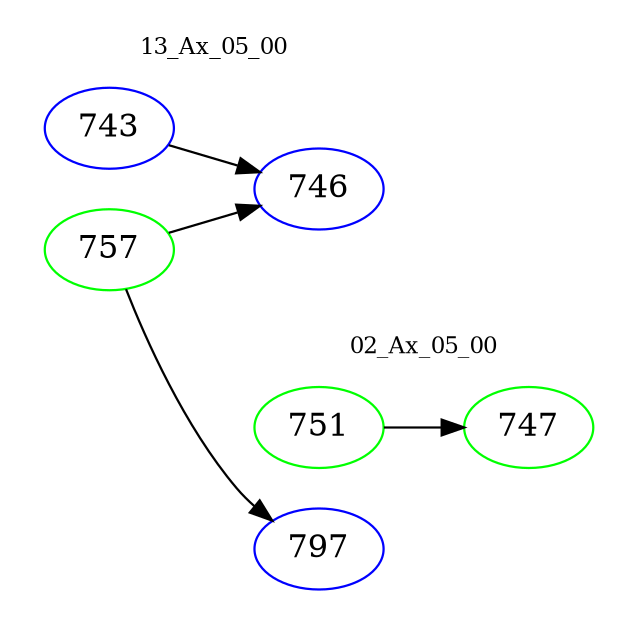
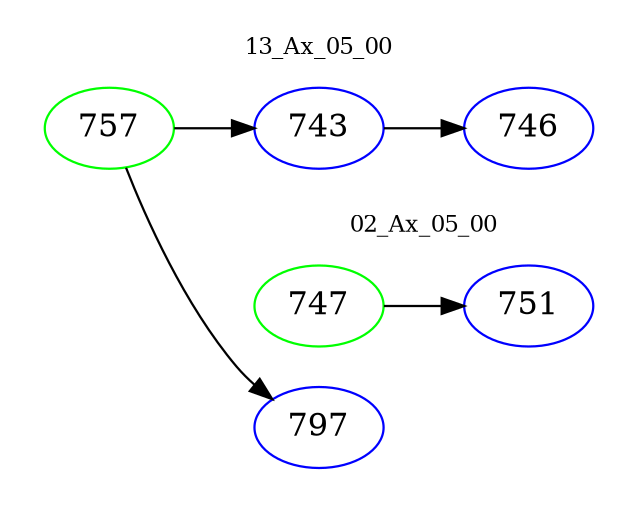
edge "757" -> "746": now "757" -> "743"
node "751": color green -> blue
edge "751" -> "747": reversed
